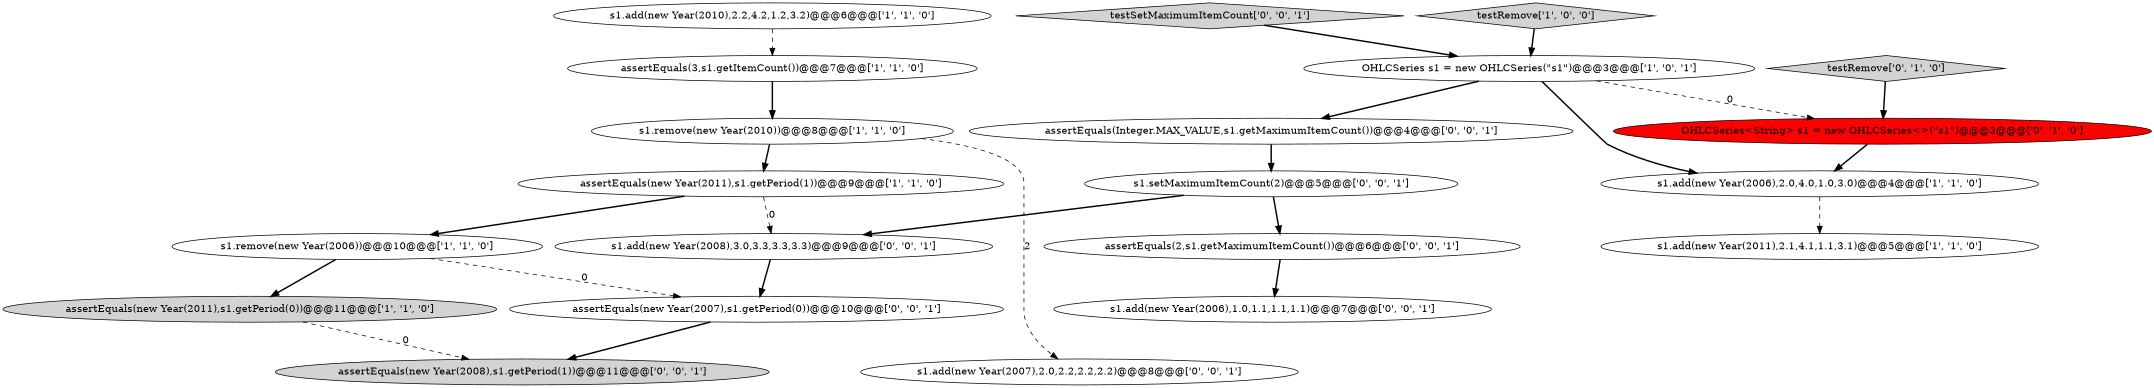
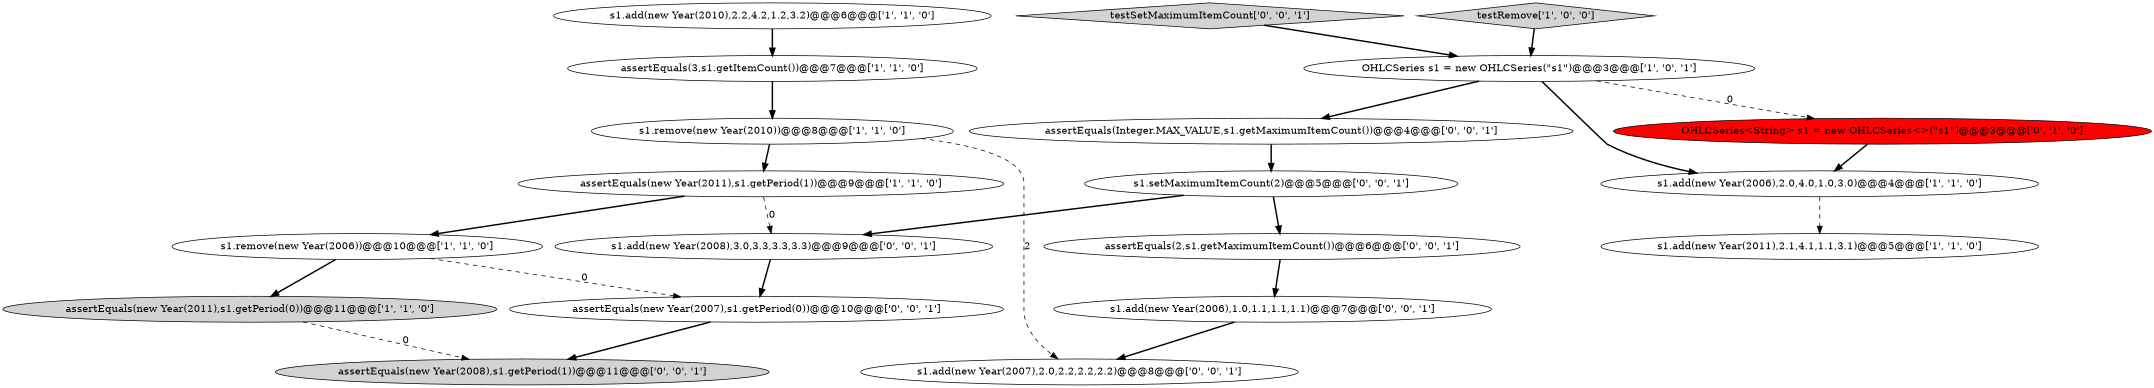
edge "s1.add(new Year(2010),2.2,4.2,1.2,3.2)@@@6@@@['1', '1', '0']" -> "assertEquals(3,s1.getItemCount())@@@7@@@['1', '1', '0']": style dashed -> bold
node "testRemove['0', '1', '0']": removed
edge "s1.add(new Year(2006),1.0,1.1,1.1,1.1)@@@7@@@['0', '0', '1']" -> "s1.add(new Year(2007),2.0,2.2,2.2,2.2)@@@8@@@['0', '0', '1']": added
